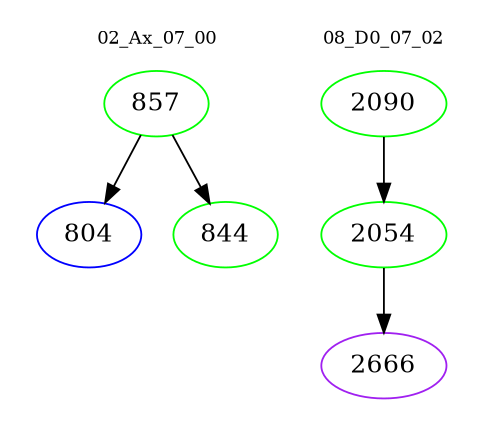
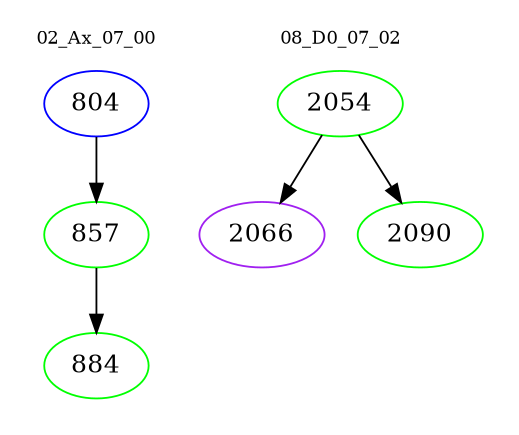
edge "2090" -> "2054": reversed
edge "857" -> "804": reversed
node "844": label "844" -> "884"
node "2666": label "2666" -> "2066"
